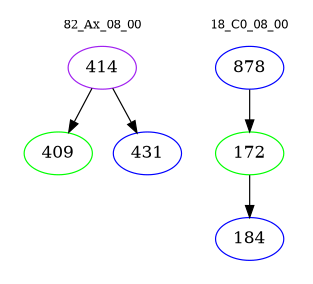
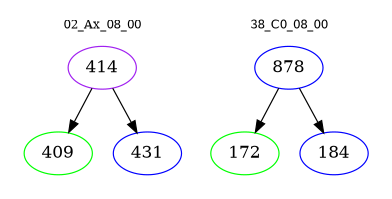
cluster "82_Ax_08_00": label "82_Ax_08_00" -> "02_Ax_08_00"
cluster "18_C0_08_00": label "18_C0_08_00" -> "38_C0_08_00"
edge "172" -> "184": now "878" -> "184"
